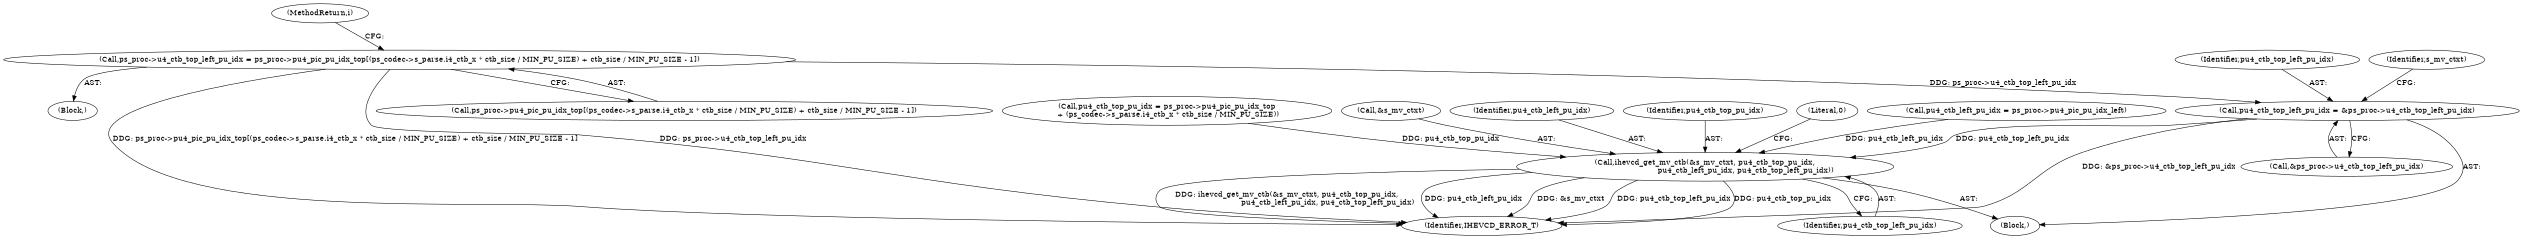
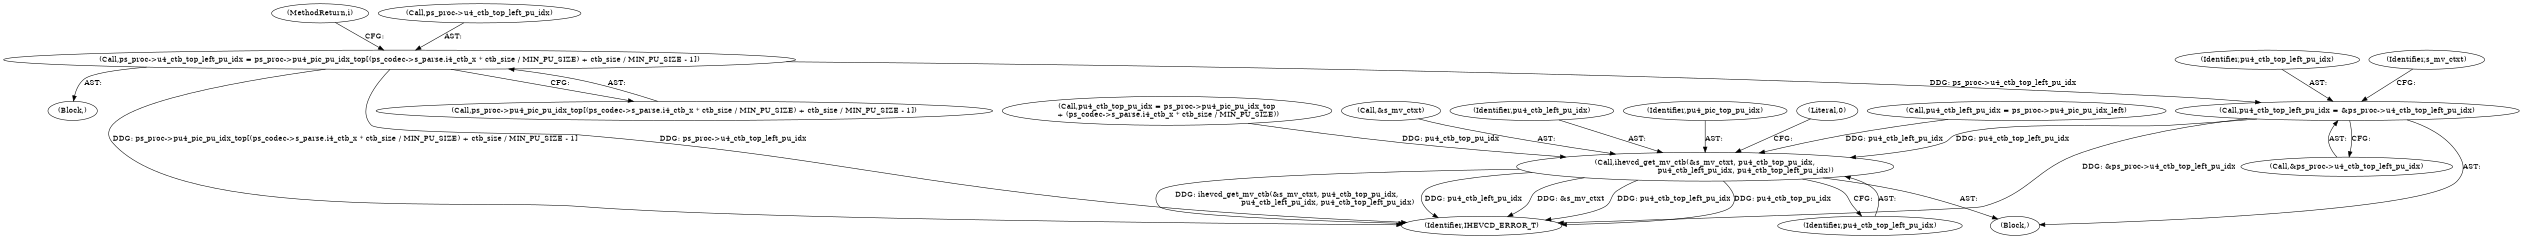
node "(Call,ps_proc->u4_ctb_top_left_pu_idx)": added
node "(Identifier,pu4_ctb_top_pu_idx)": label "(Identifier,pu4_ctb_top_pu_idx)" -> "(Identifier,pu4_pic_top_pu_idx)"
